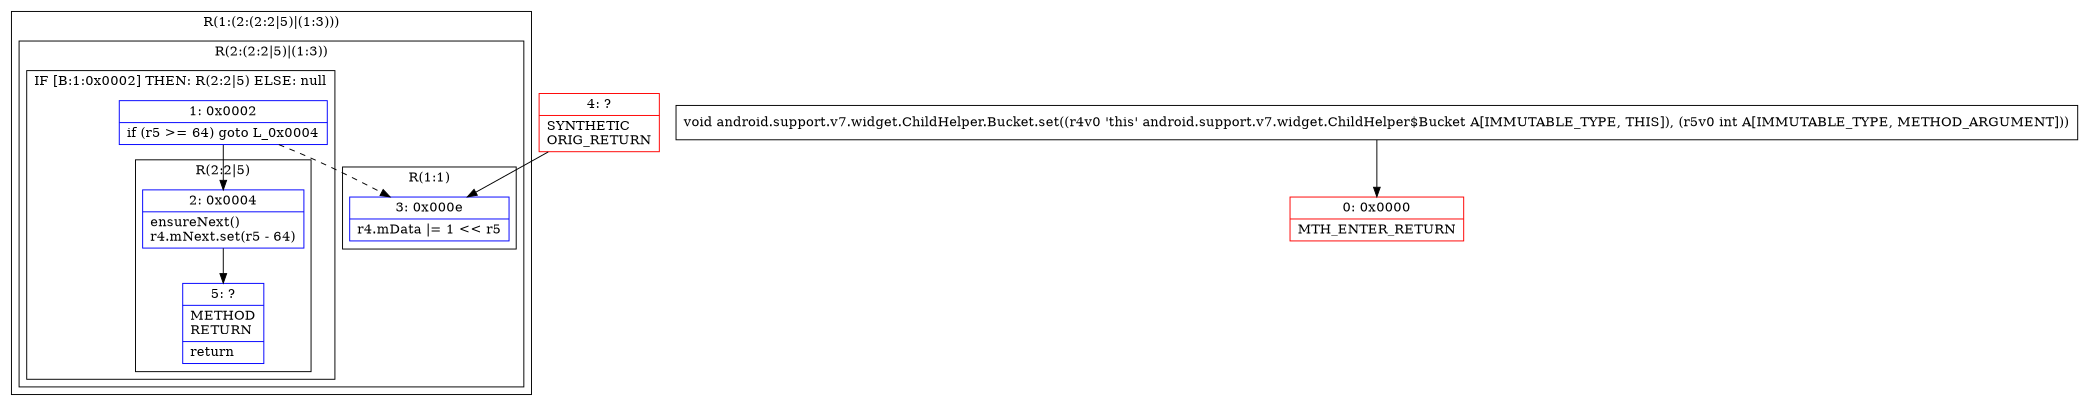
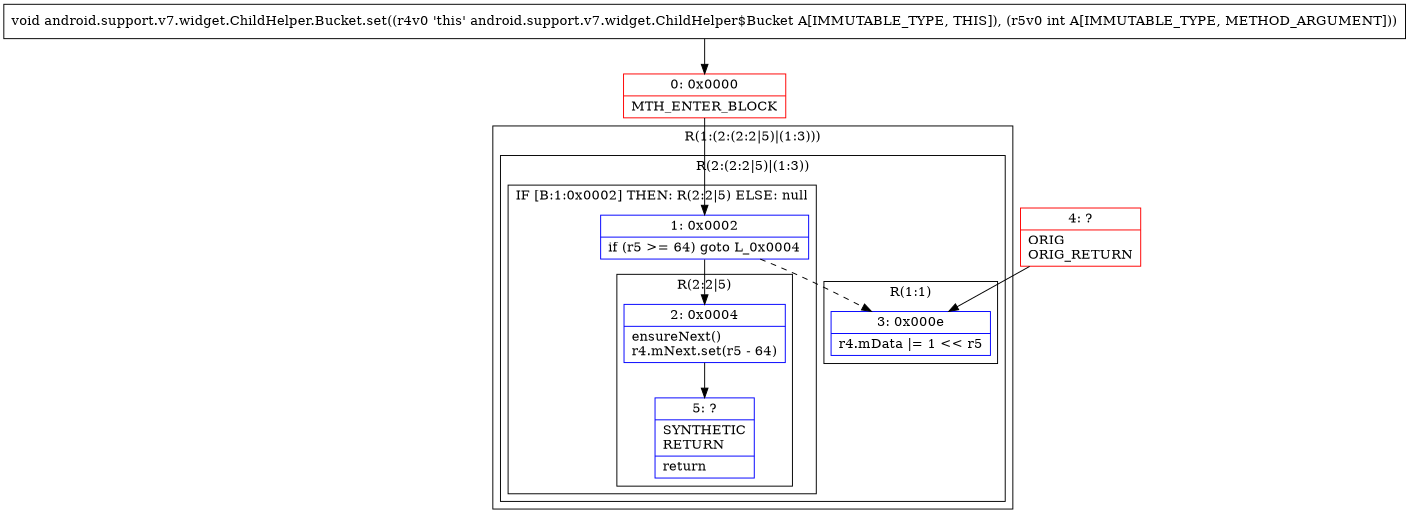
node "4: ?": text "SYNTHETIC" -> "ORIG"
edge "0: 0x0000" -> "1: 0x0002": added
node "0: 0x0000": text "MTH_ENTER_RETURN" -> "MTH_ENTER_BLOCK"
node "5: ?": text "METHOD" -> "SYNTHETIC"
